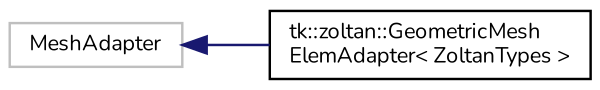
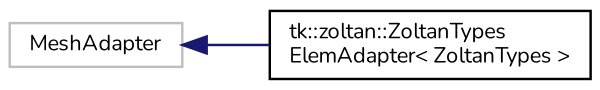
node "tk::zoltan::GeometricMesh ElemAdapter< ZoltanTypes >": label "tk::zoltan::GeometricMesh ElemAdapter< ZoltanTypes >" -> "tk::zoltan::ZoltanTypes ElemAdapter< ZoltanTypes >"
